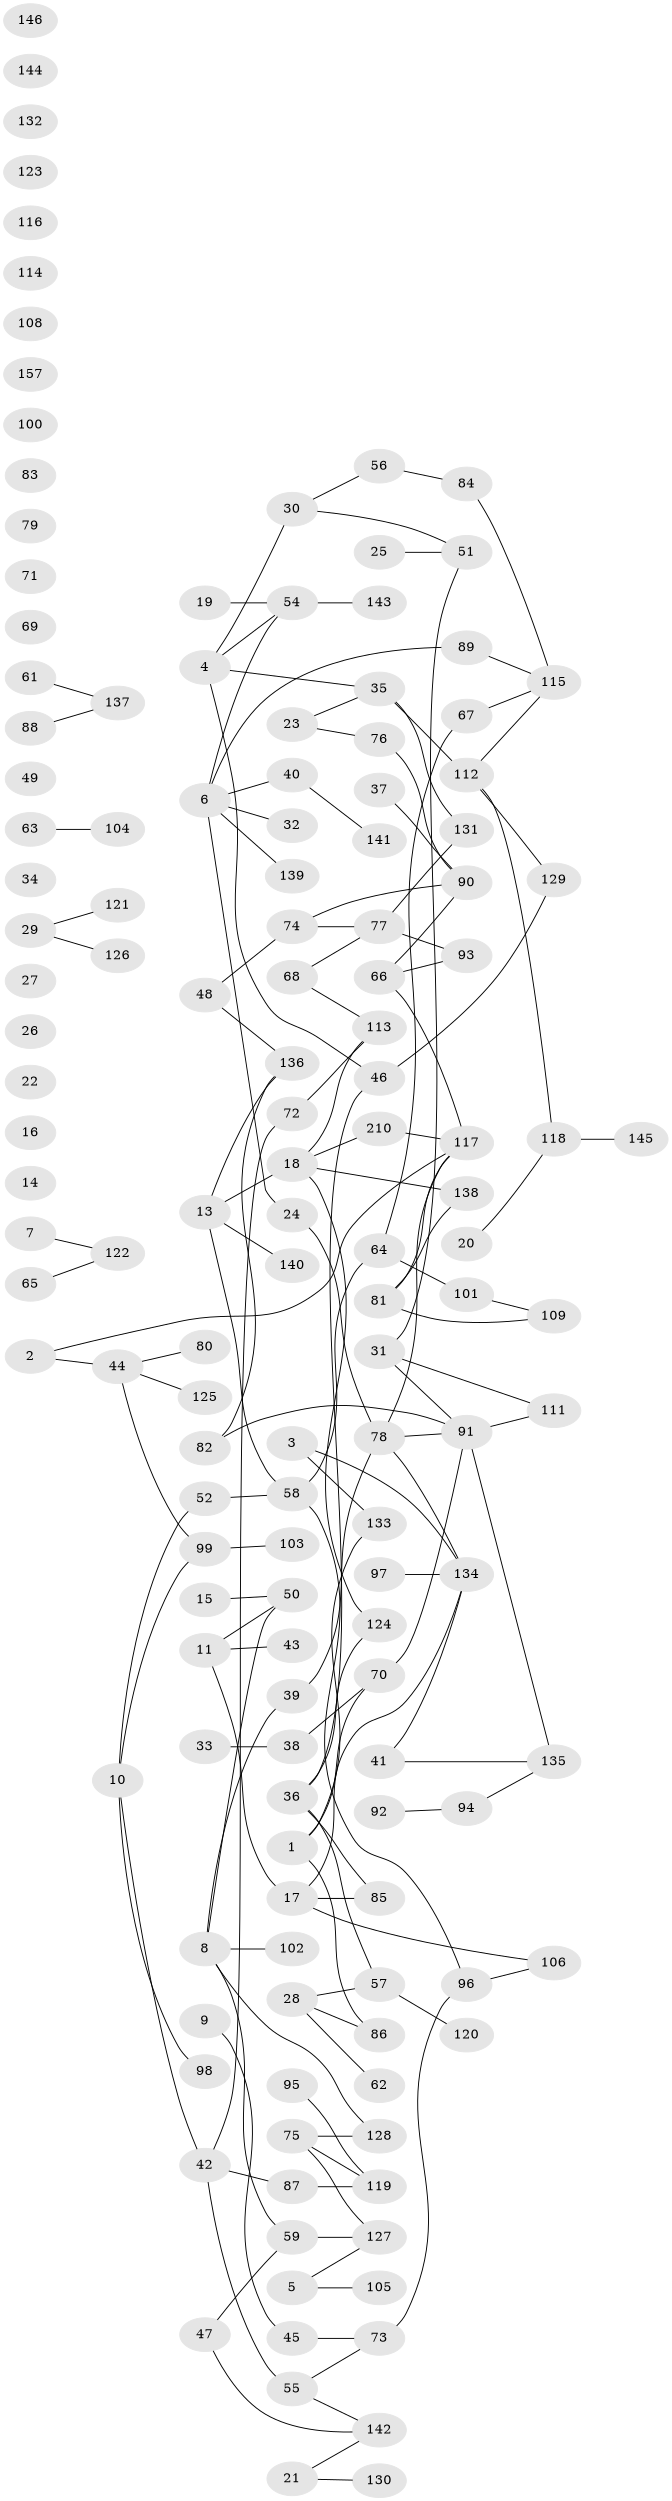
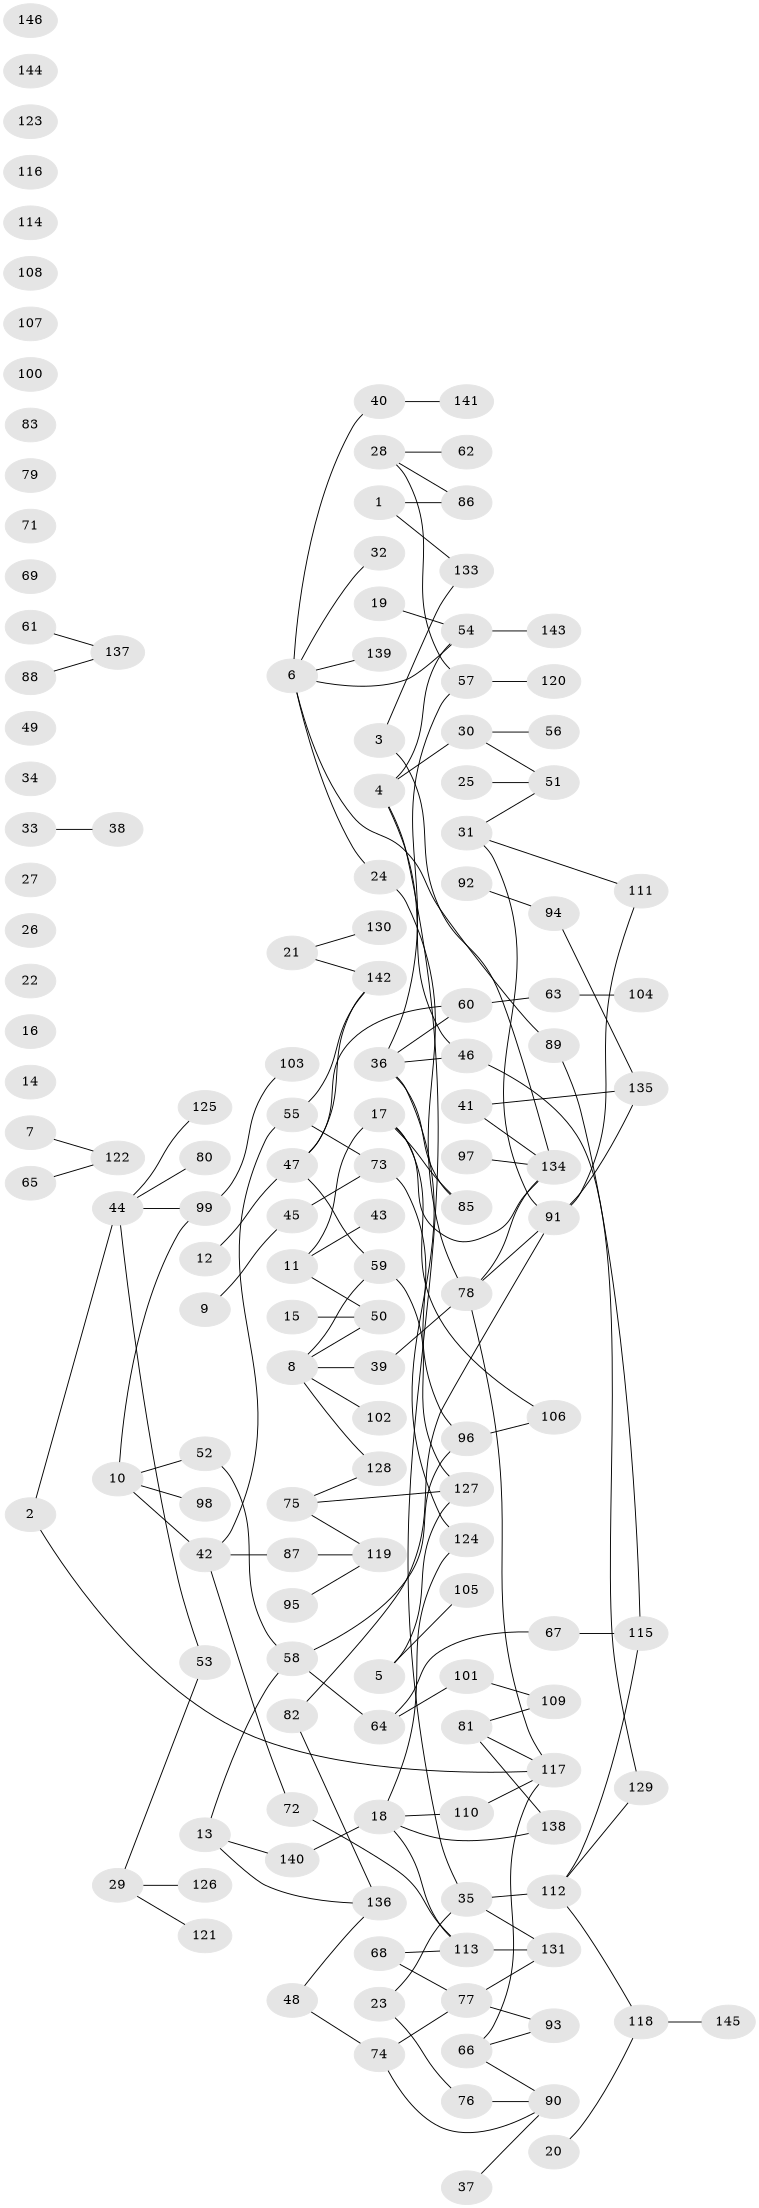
node "132": removed
node "157": label "157" -> "107"
node "84": removed
node "60": added
node "210": label "210" -> "110"
edge "18" -- "13": now "18" -- "140"
node "12": added
node "53": added
node "70": removed
edge "113" -- "131": added
